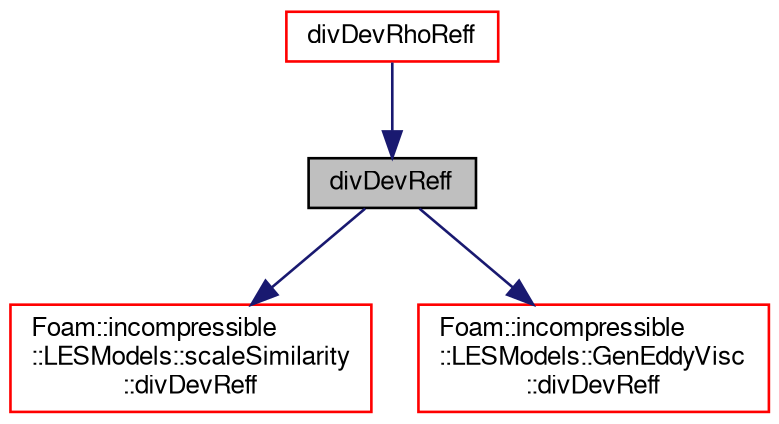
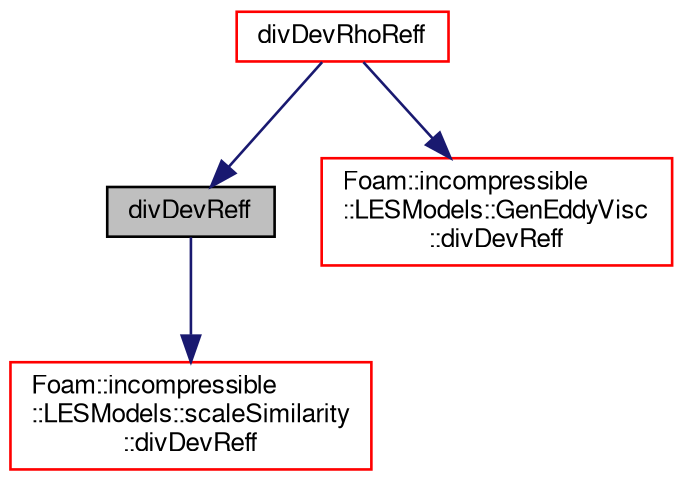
edge "divDevReff" -> "Foam::incompressible ::LESModels::GenEddyVisc ::divDevReff": now "divDevRhoReff" -> "Foam::incompressible ::LESModels::GenEddyVisc ::divDevReff"
